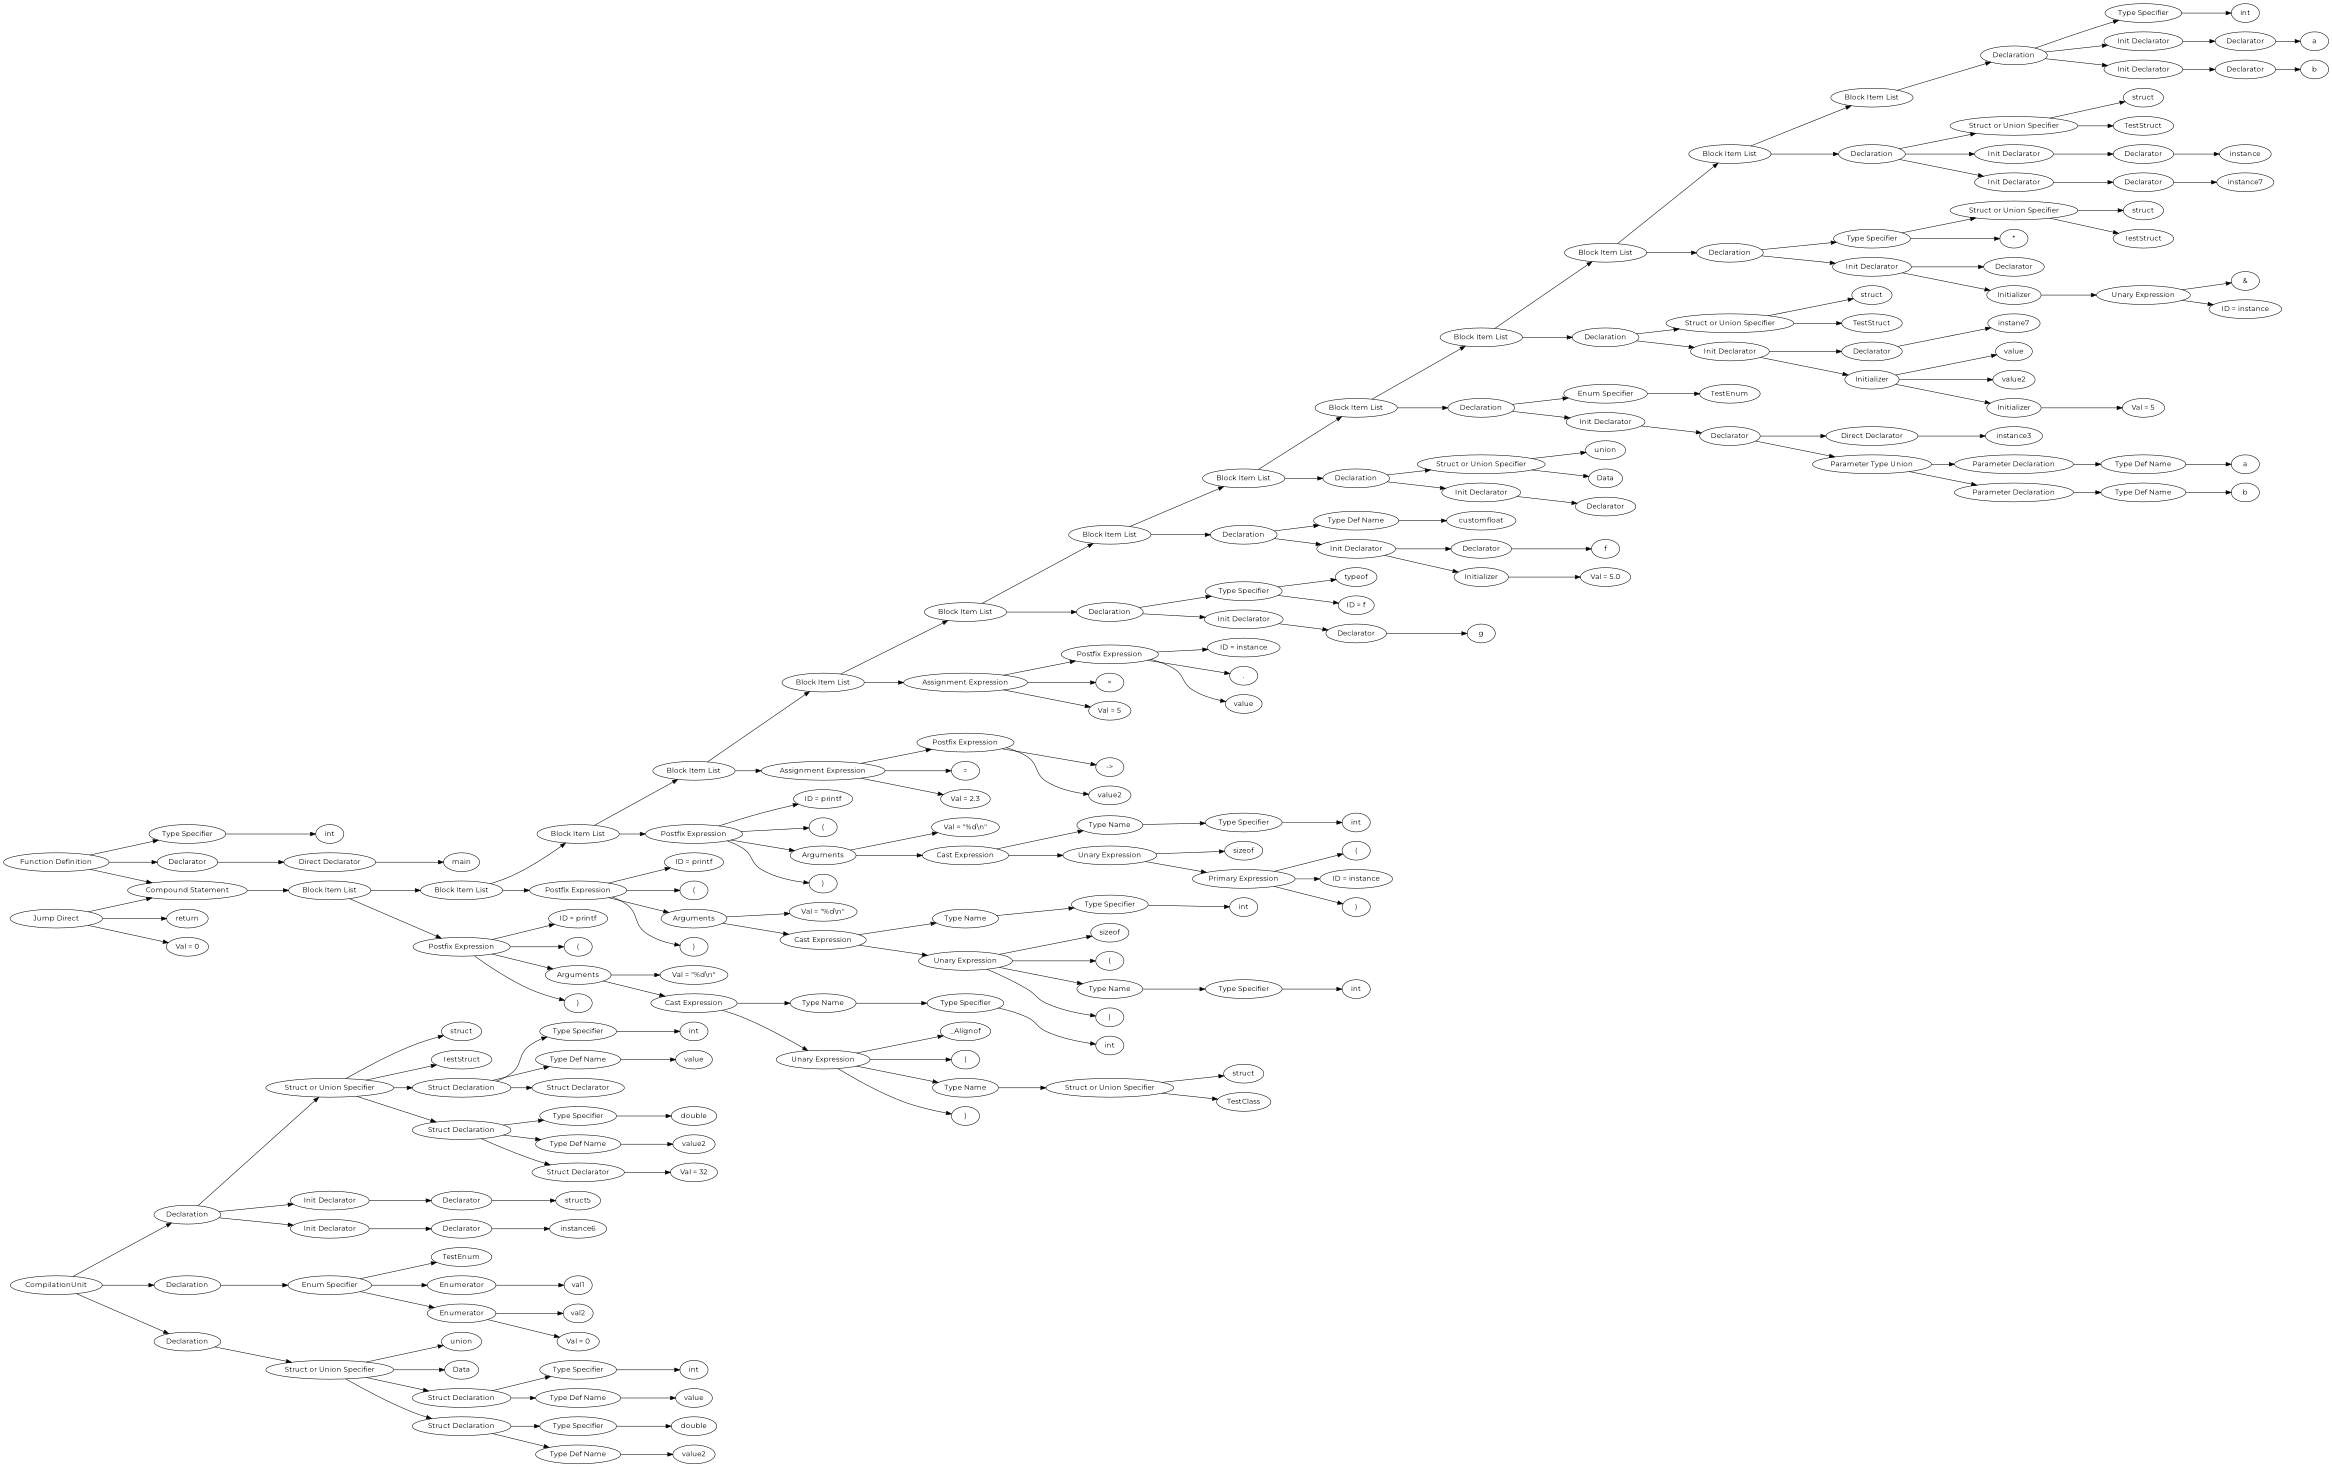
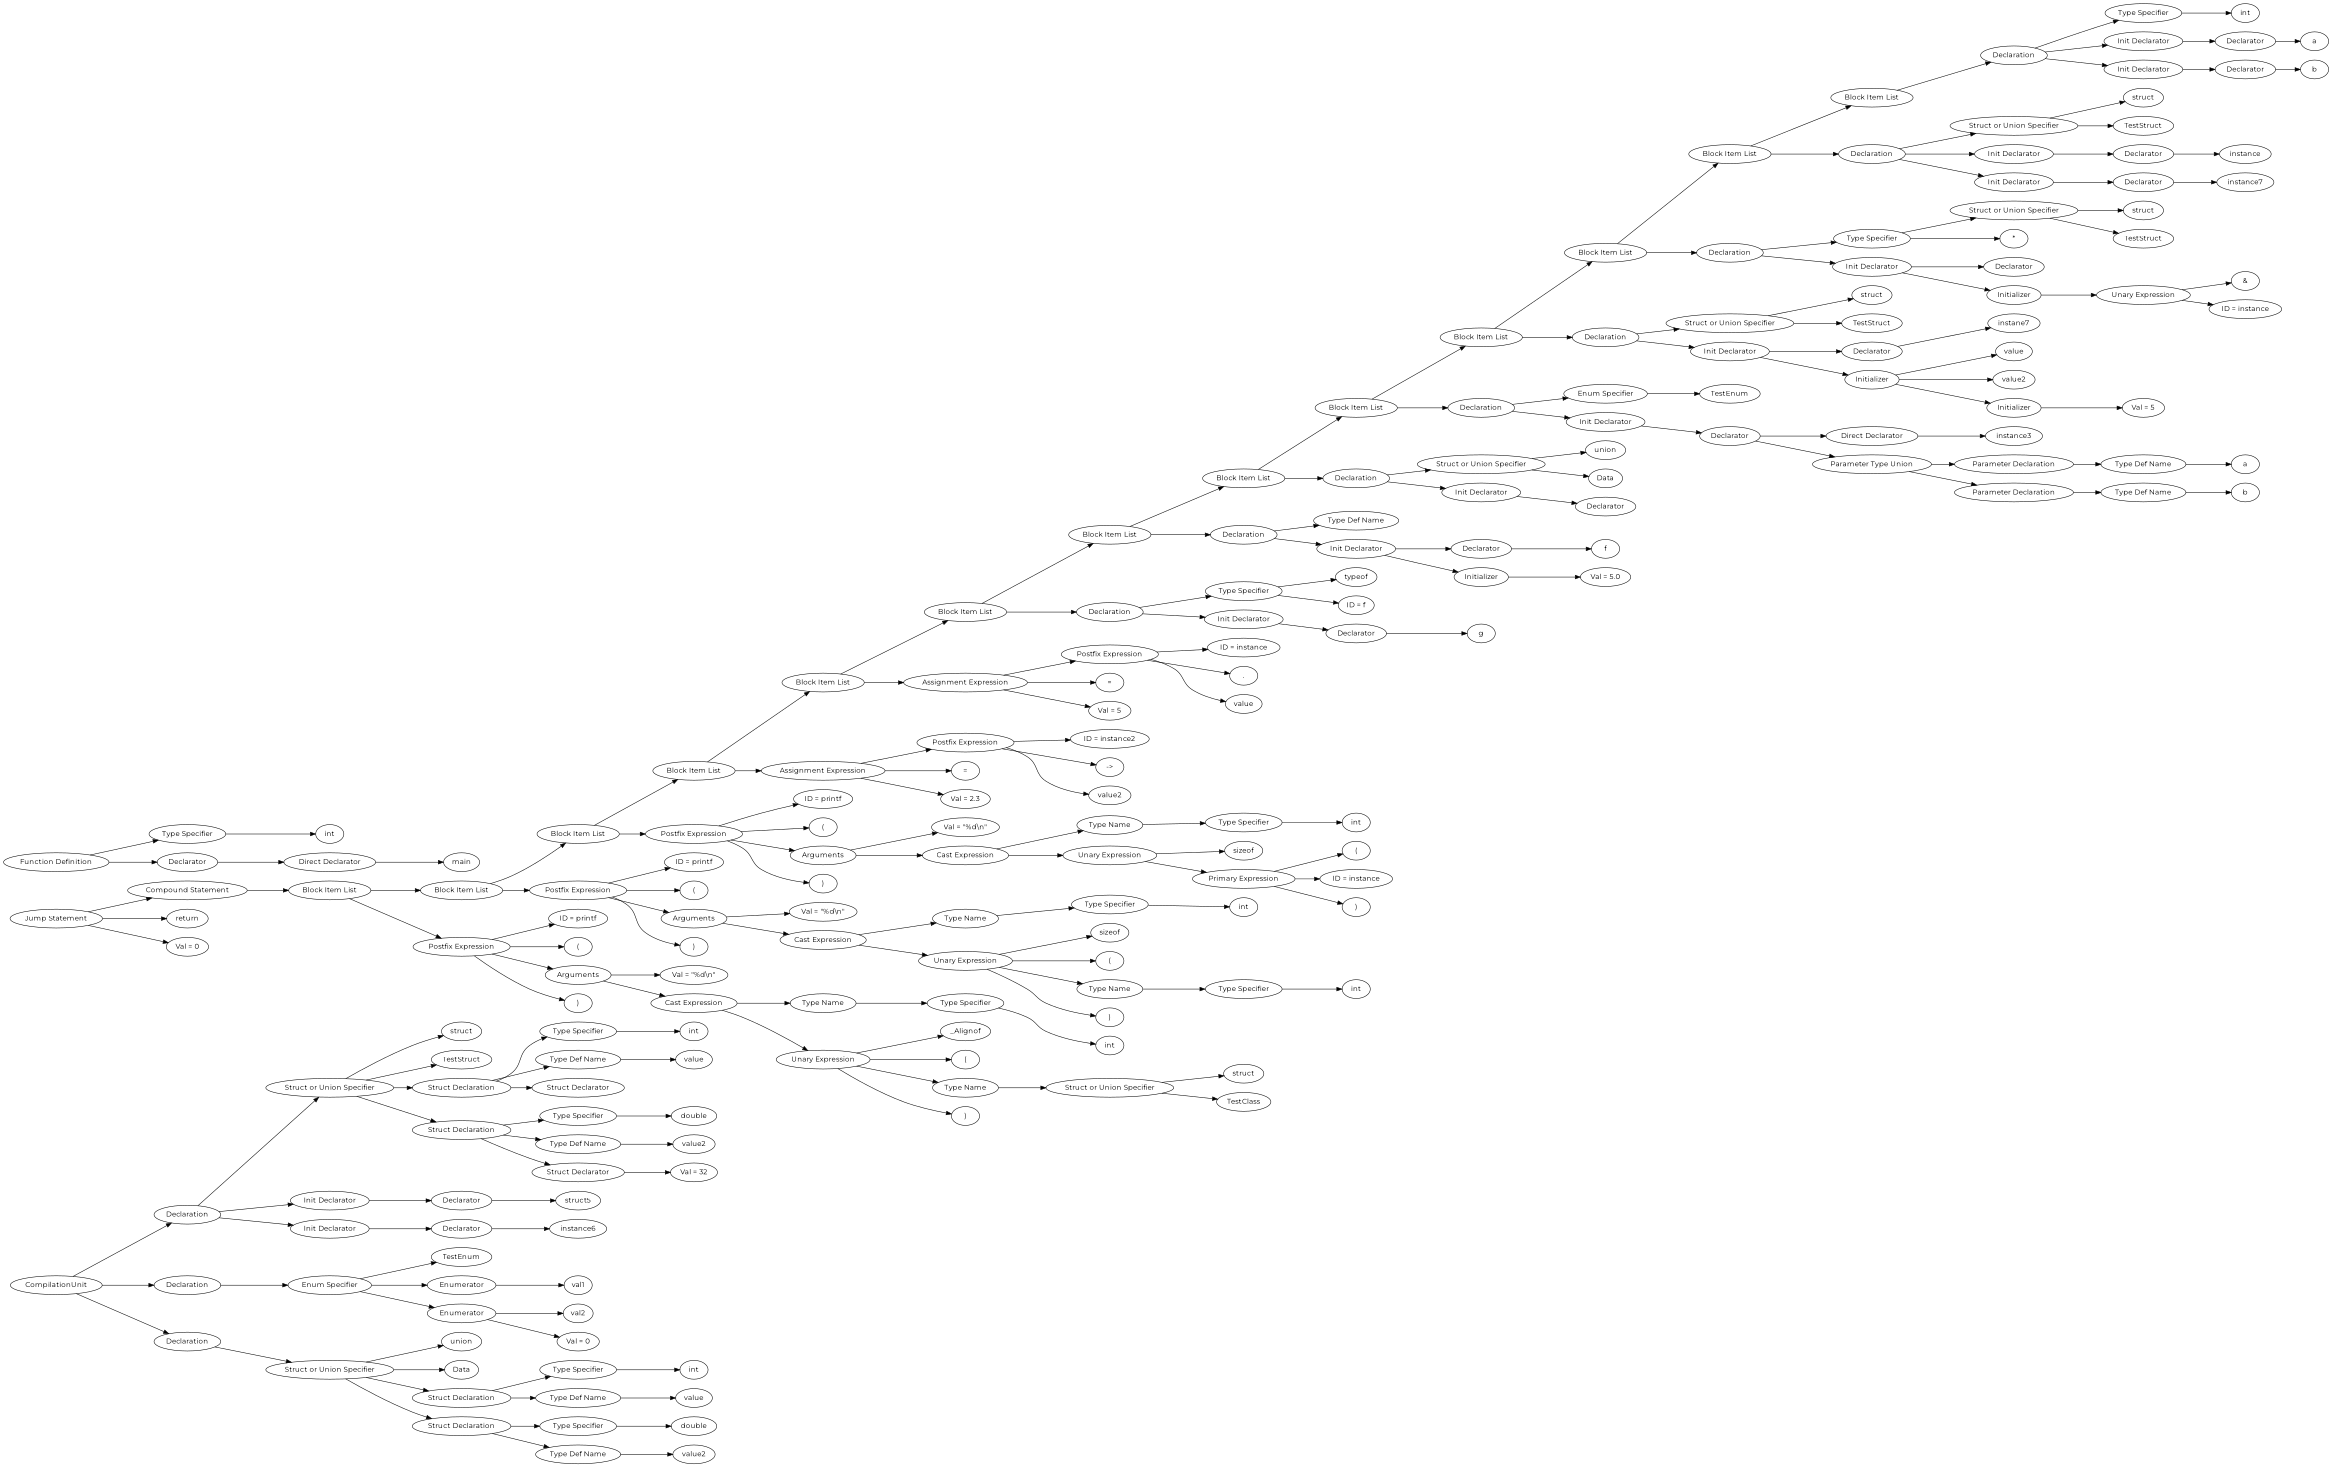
node "customfloat": removed
node "ID = instance2": added
edge "Function Definition" -> "Compound Statement": removed
node "Jump Direct": label "Jump Direct" -> "Jump Statement"
